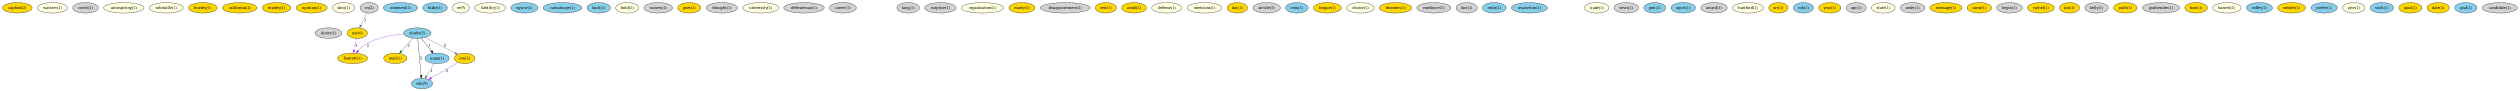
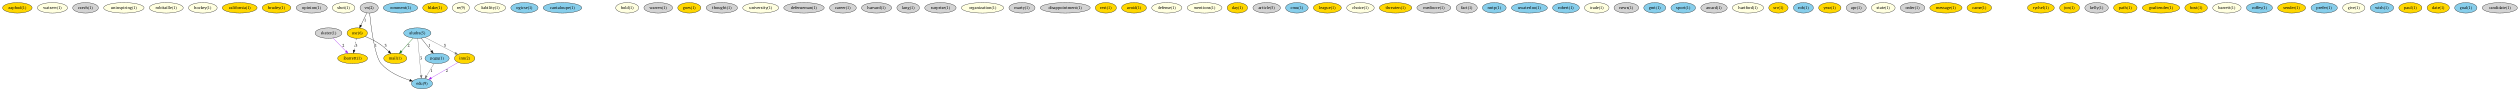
node "zaphod(2)": label "zaphod(2)" -> "zaphod(1)"
node "hockey(1)": fillcolor gold -> lightyellow
node "opinion(1)": fillcolor gold -> lightgrey
node "blake(1)": fillcolor skyblue -> gold
node "fault(1)": removed
node "harvard(1)": added
node "marty(1)": fillcolor gold -> lightgrey
node "robert(1)": added
node "begin(1)": removed
node "goaltender(1)": fillcolor lightgrey -> gold
edge "vn(2)" -> "usc(6)": color gray40 -> black
edge "aludra(5)" -> "jbarrett(1)": now "skater(1)" -> "jbarrett(1)"
edge "usc(6)" -> "mail(1)": added, label "3"
edge "usc(6)" -> "jbarrett(1)": color purple -> black
edge "vn(2)" -> "edu(9)": added, label "1"
edge "aludra(5)" -> "edu(9)": color black -> gray40
